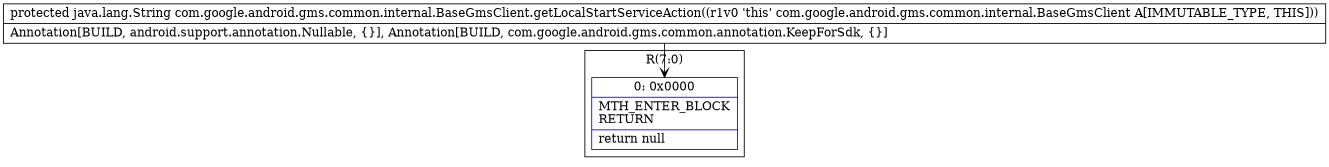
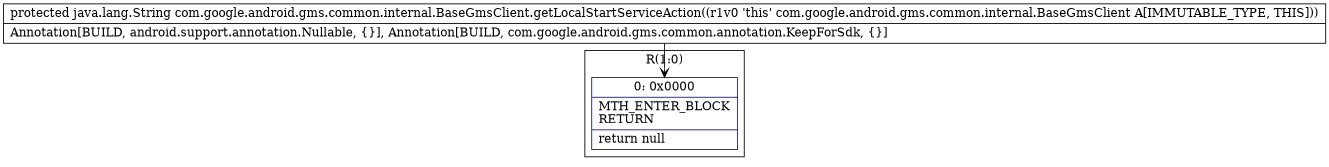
cluster "R(7:0)": label "R(7:0)" -> "R(1:0)"
